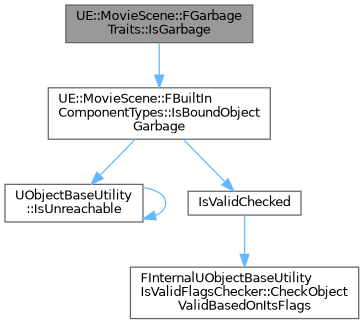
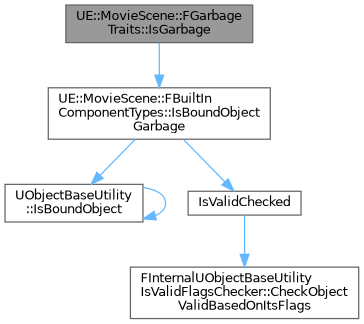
node "UObjectBaseUtility ::IsUnreachable": label "UObjectBaseUtility ::IsUnreachable" -> "UObjectBaseUtility ::IsBoundObject"
